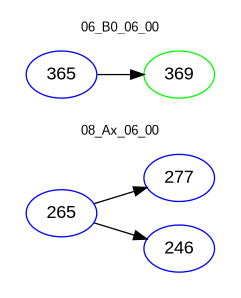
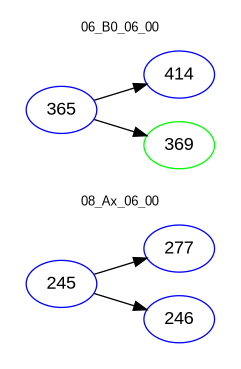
node "414": added
node "265": label "265" -> "245"
